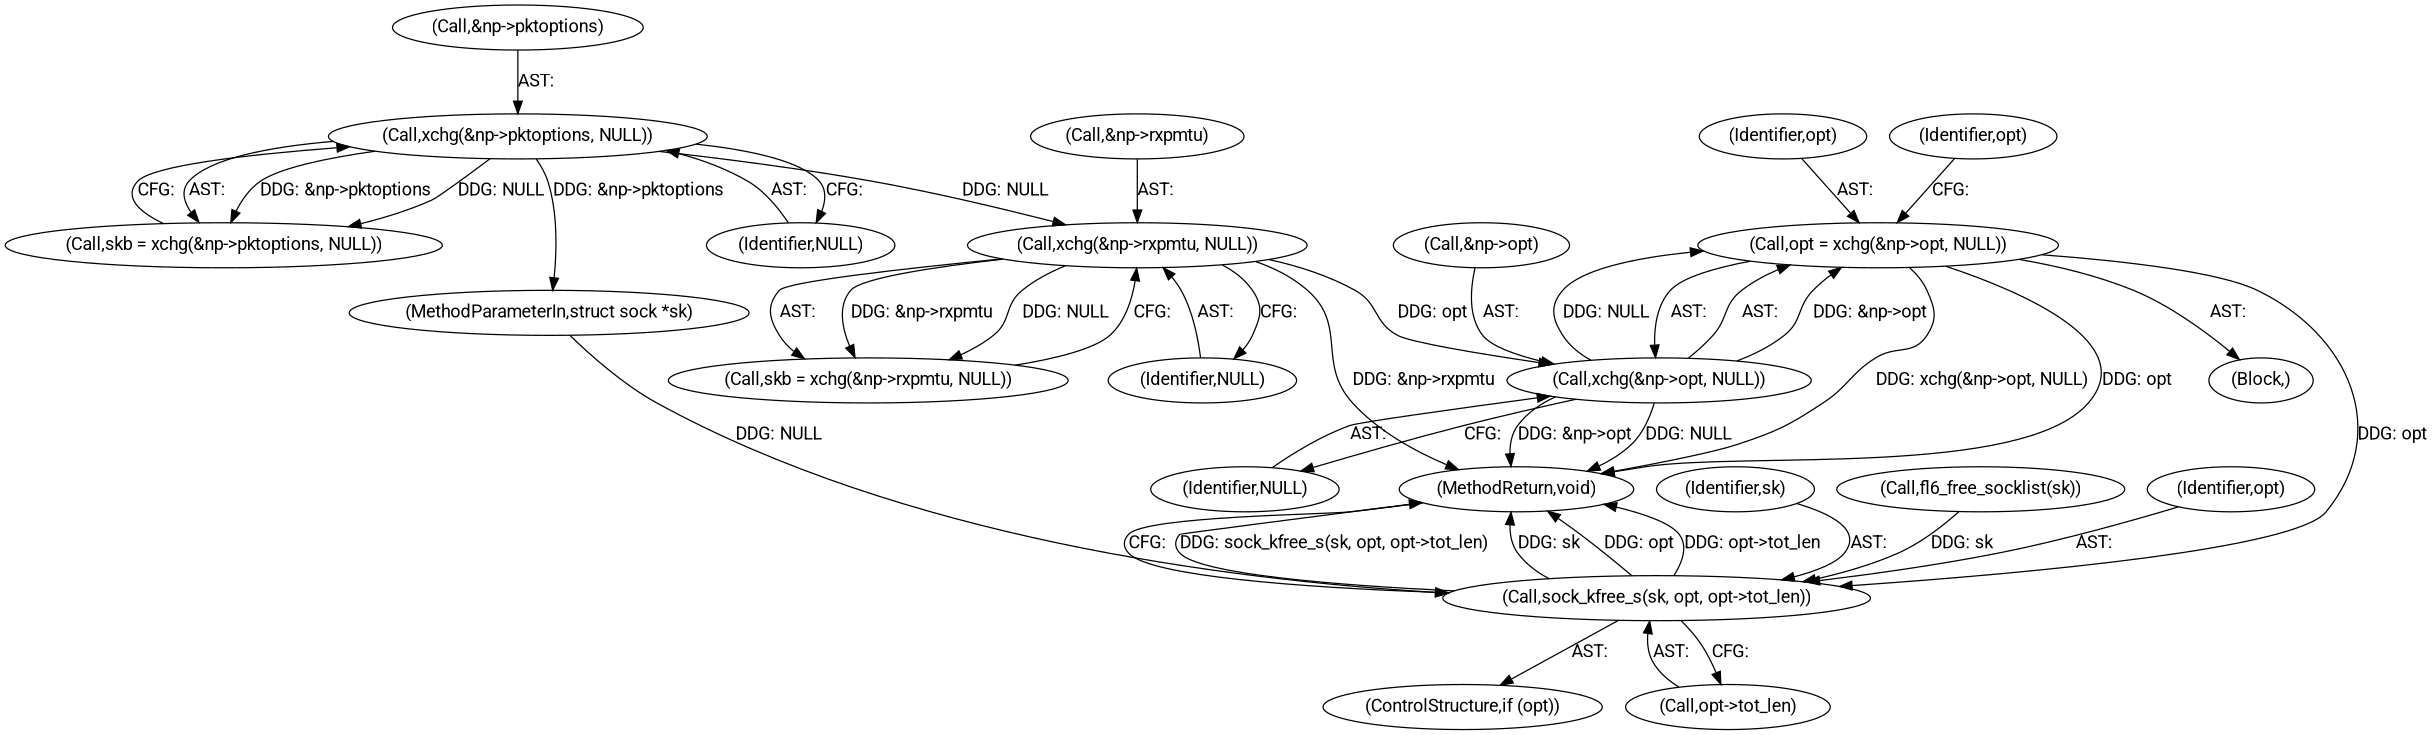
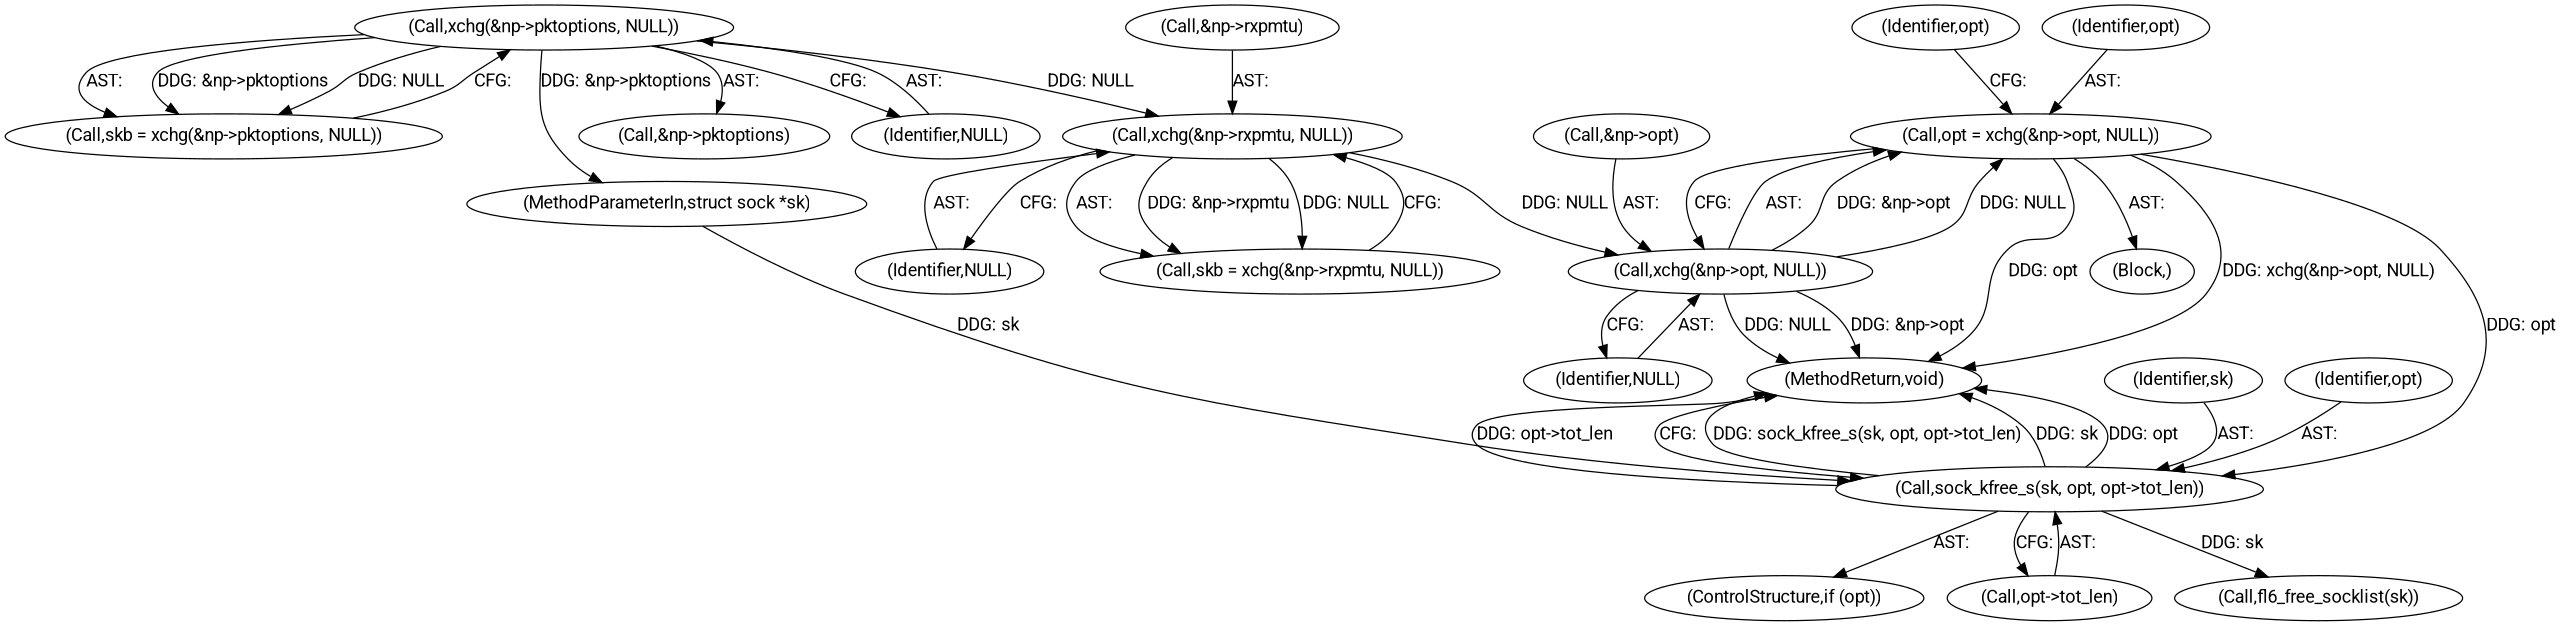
edge "(Call,&np->pktoptions)" -> "(Call,xchg(&np->pktoptions, NULL))": reversed
edge "(Call,xchg(&np->rxpmtu, NULL))" -> "(Call,xchg(&np->opt, NULL))": label "DDG: opt" -> "DDG: NULL"
edge "(Call,opt = xchg(&np->opt, NULL))" -> "(Call,xchg(&np->opt, NULL))": label "AST: " -> "CFG: "
edge "(Call,xchg(&np->rxpmtu, NULL))" -> "(MethodReturn,void)": removed, label "DDG: &np->rxpmtu"
edge "(MethodParameterIn,struct sock *sk)" -> "(Call,sock_kfree_s(sk, opt, opt->tot_len))": label "DDG: NULL" -> "DDG: sk"
edge "(Call,fl6_free_socklist(sk))" -> "(Call,sock_kfree_s(sk, opt, opt->tot_len))": reversed
